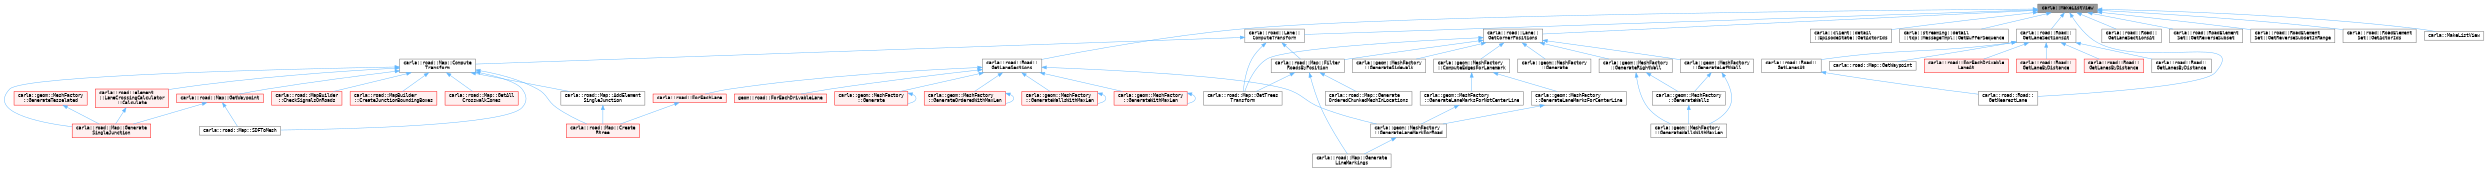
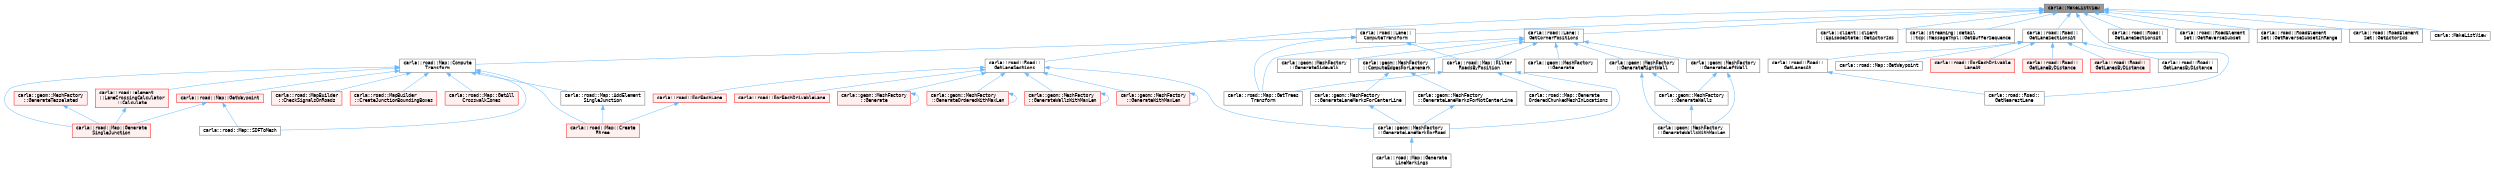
node "carla::client::detail ::EpisodeState::GetActorIds": label "carla::client::detail ::EpisodeState::GetActorIds" -> "carla::client::client ::EpisodeState::GetActorIds"
node "geom::road::ForEachDrivableLane": label "geom::road::ForEachDrivableLane" -> "carla::road::ForEachDrivableLane"
edge "carla::road::Map::Generate LineMarkings" -> "carla::road::Map::Filter RoadsByPosition": now "carla::geom::MeshFactory ::GenerateLaneMarkForRoad" -> "carla::road::Map::Filter RoadsByPosition"
